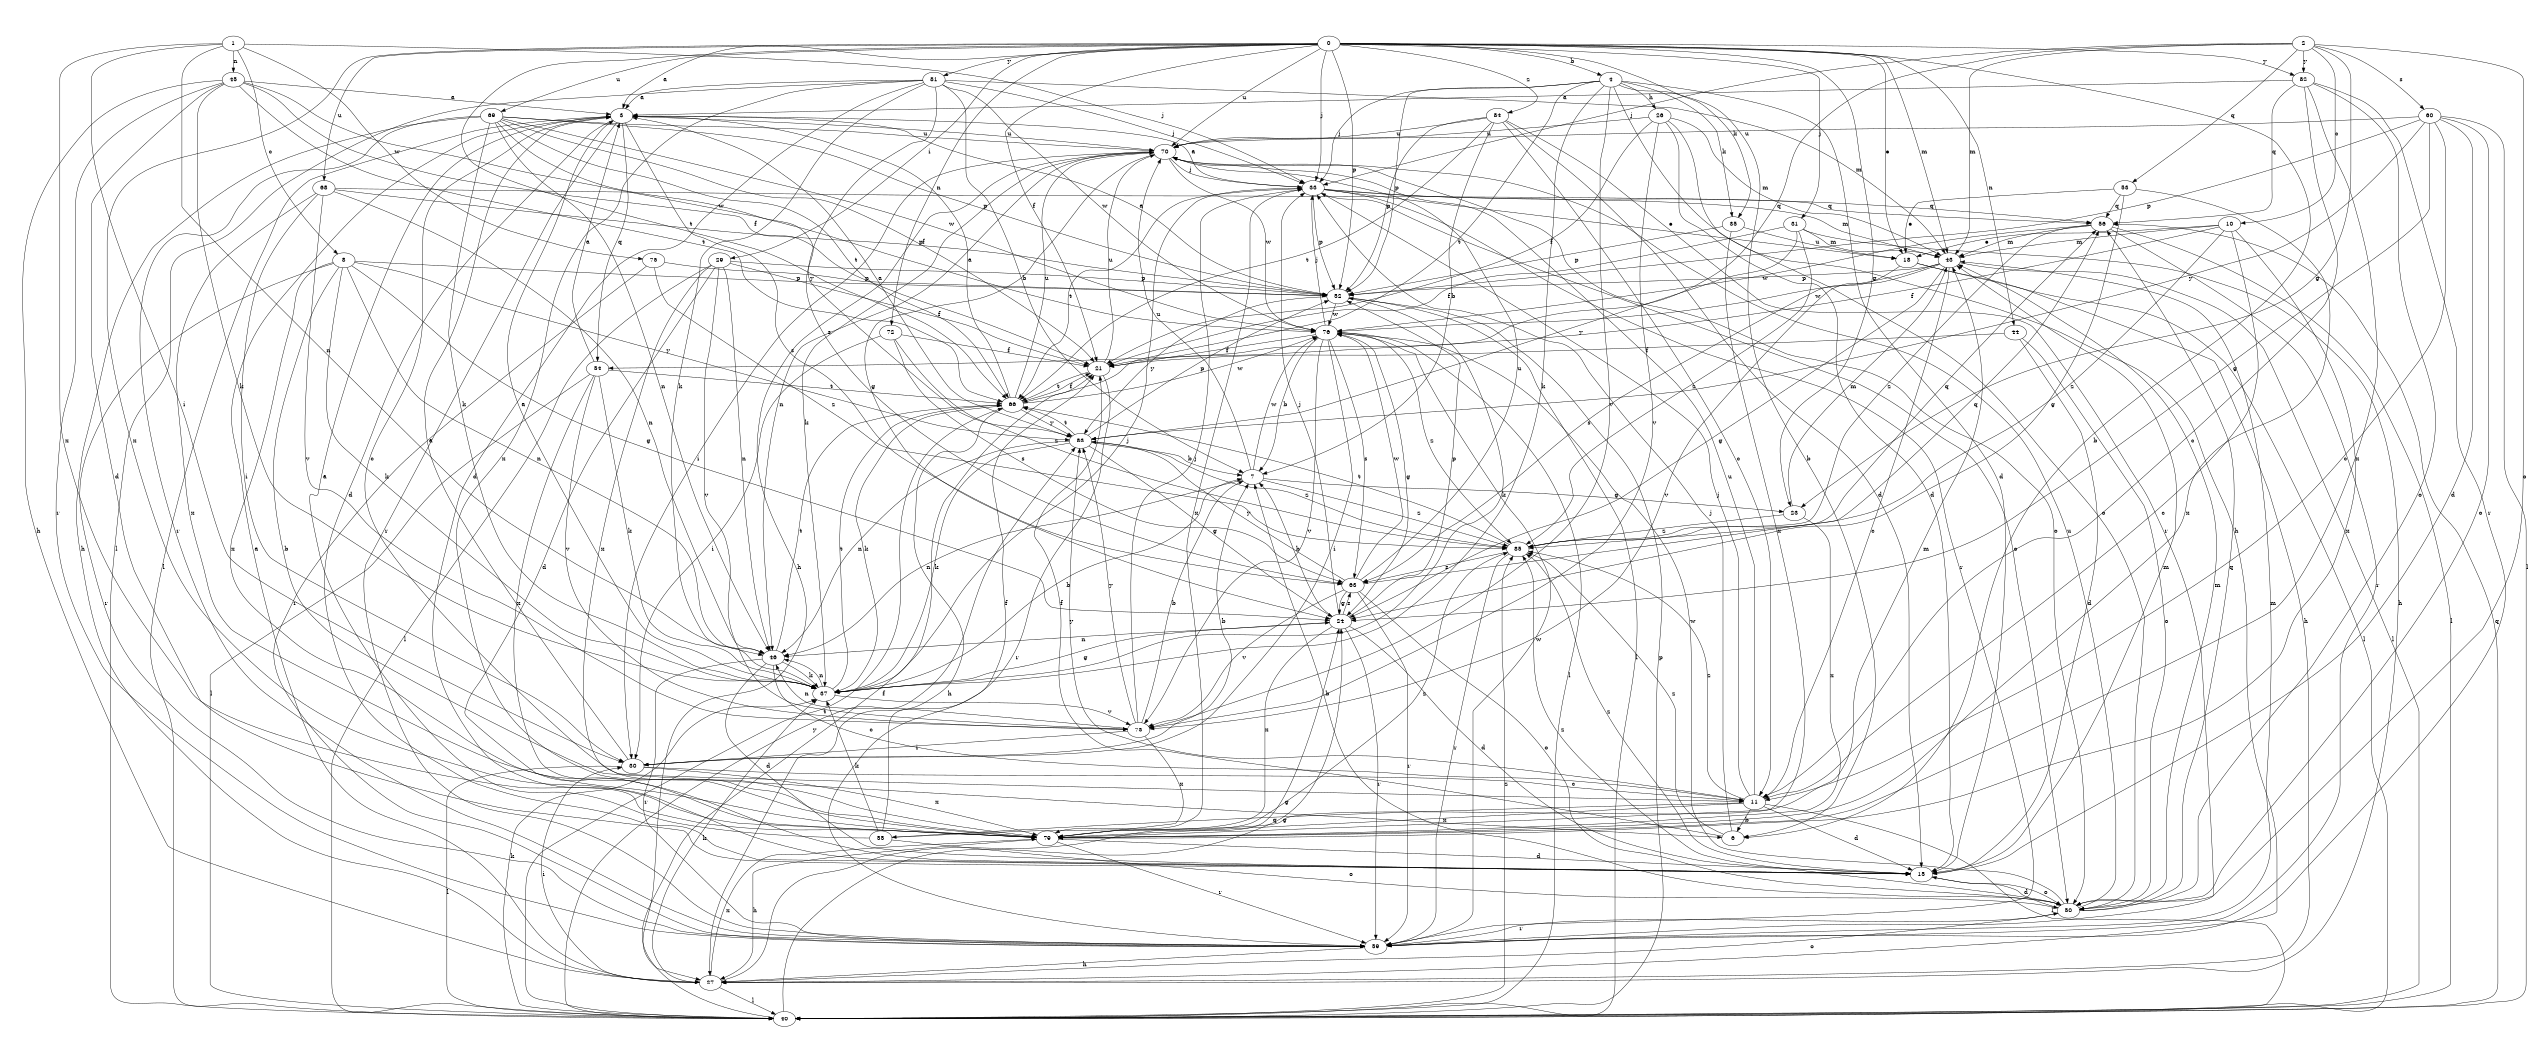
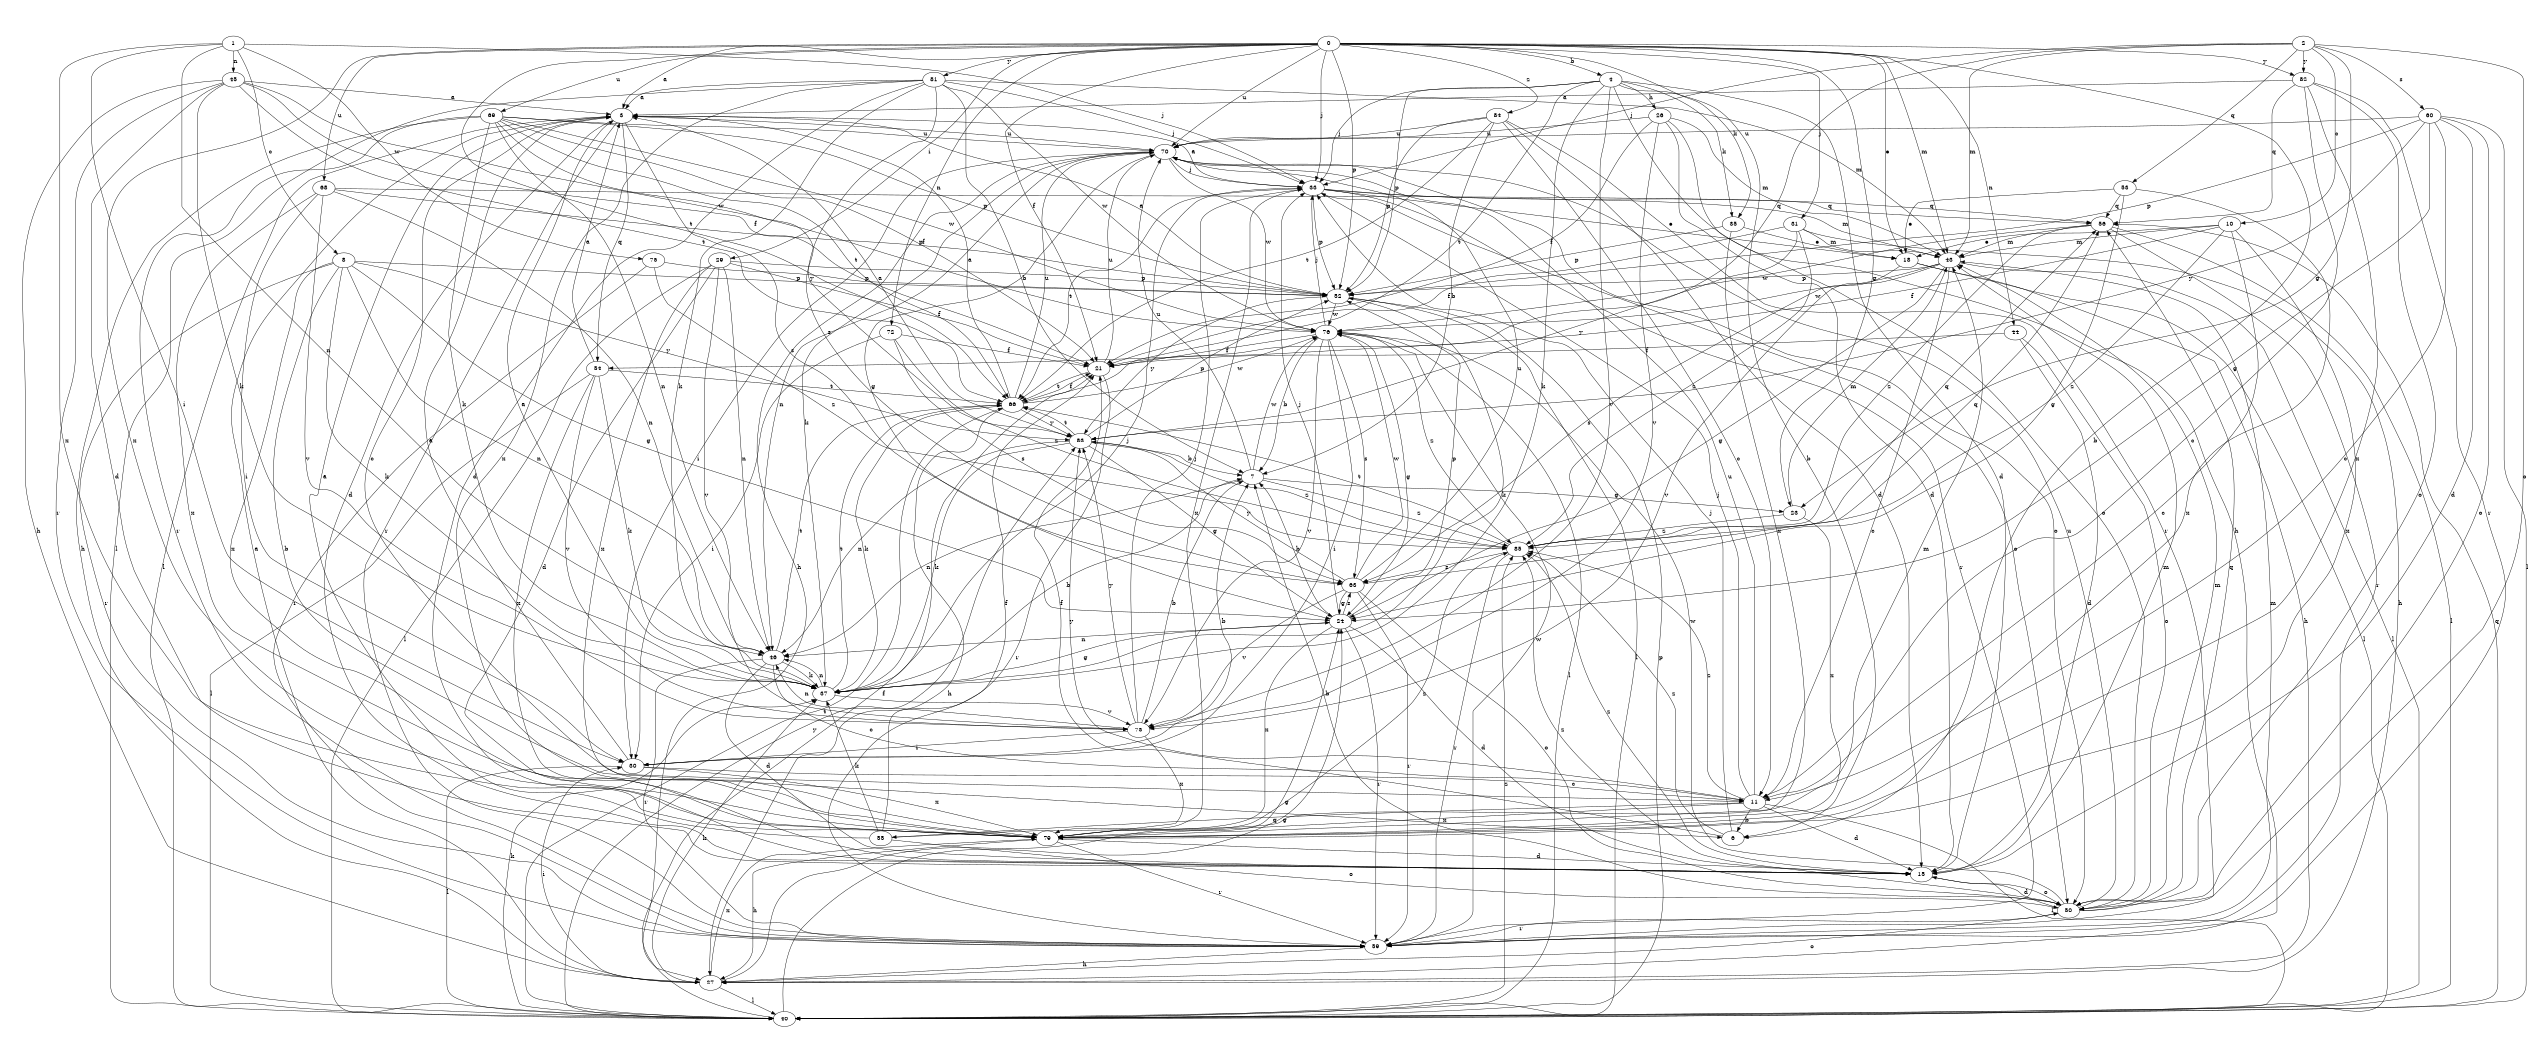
edge "35" -> "18": label "u" -> "e"
